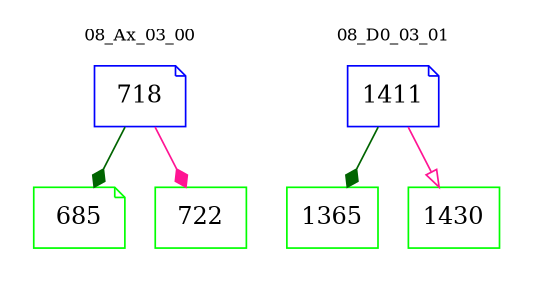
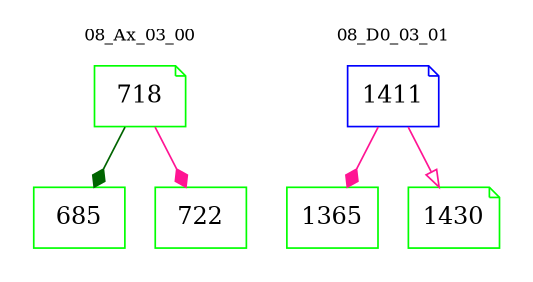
node "718": color blue -> green
edge "1411" -> "1365": color darkgreen -> deeppink
node "685": shape note -> box
node "1430": shape box -> note
